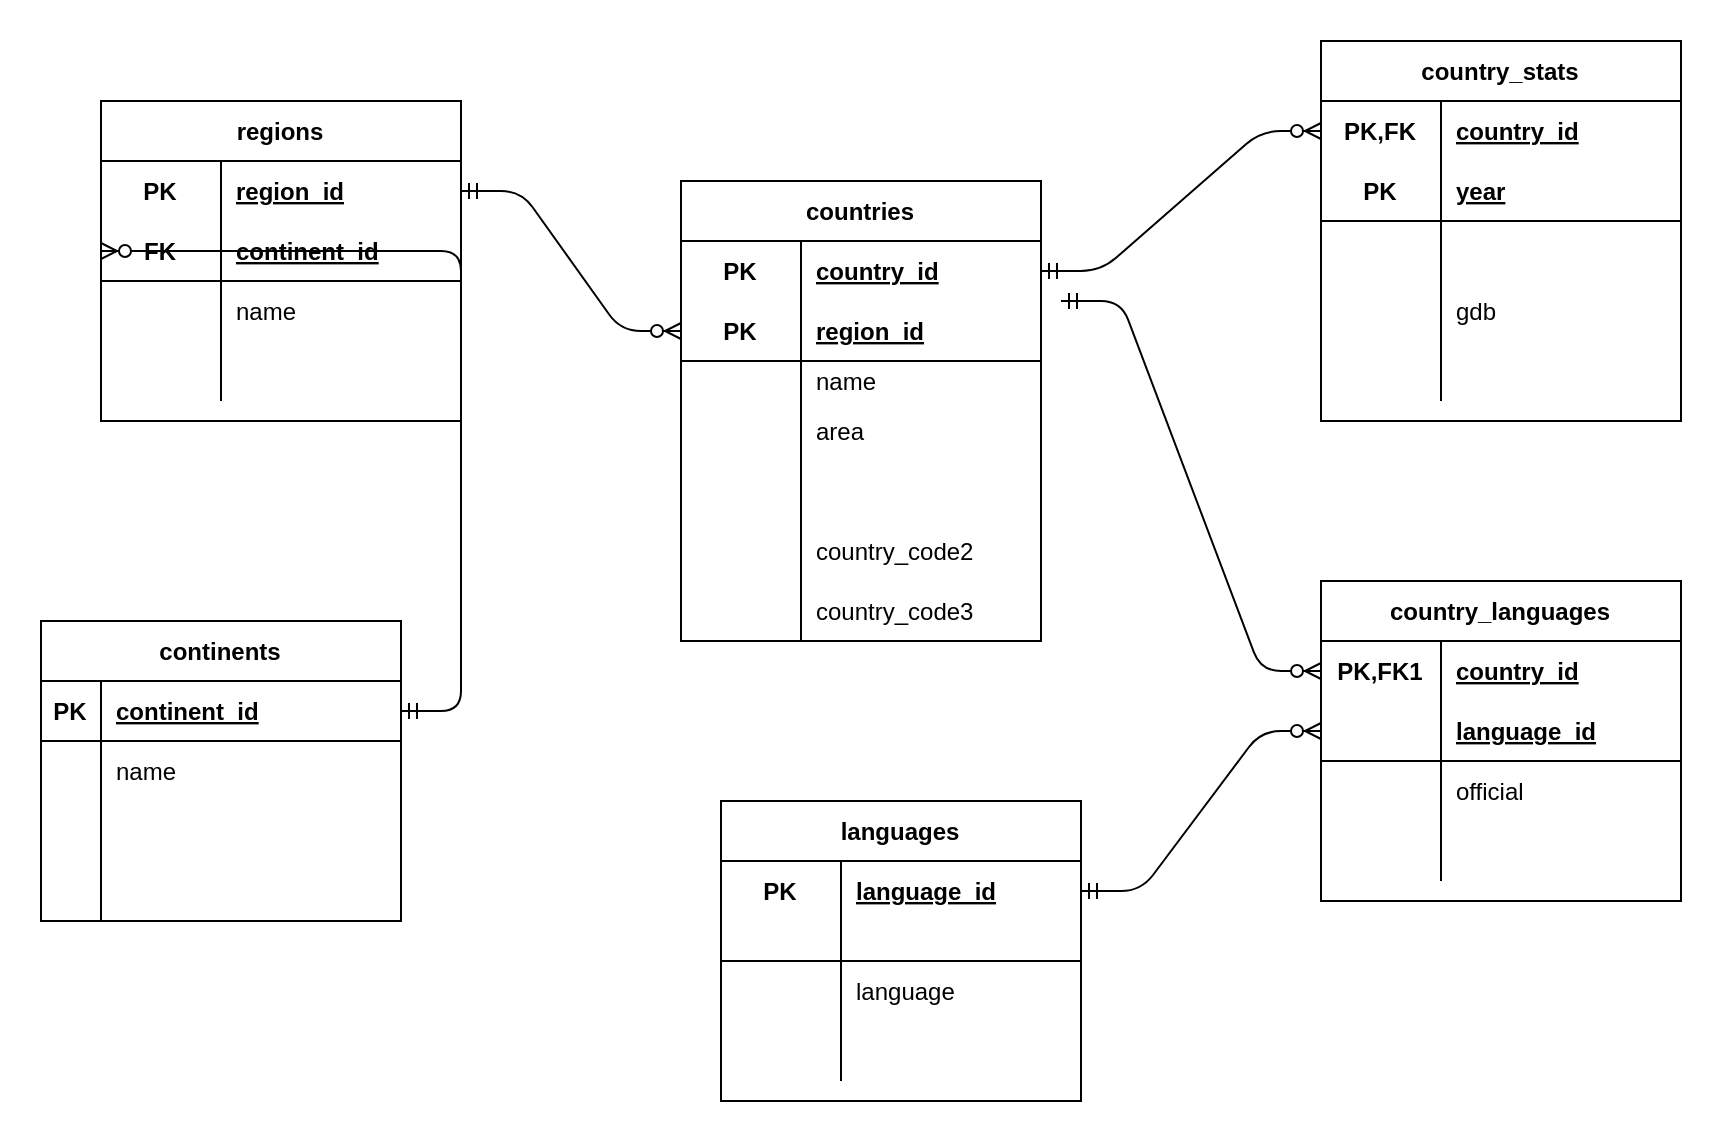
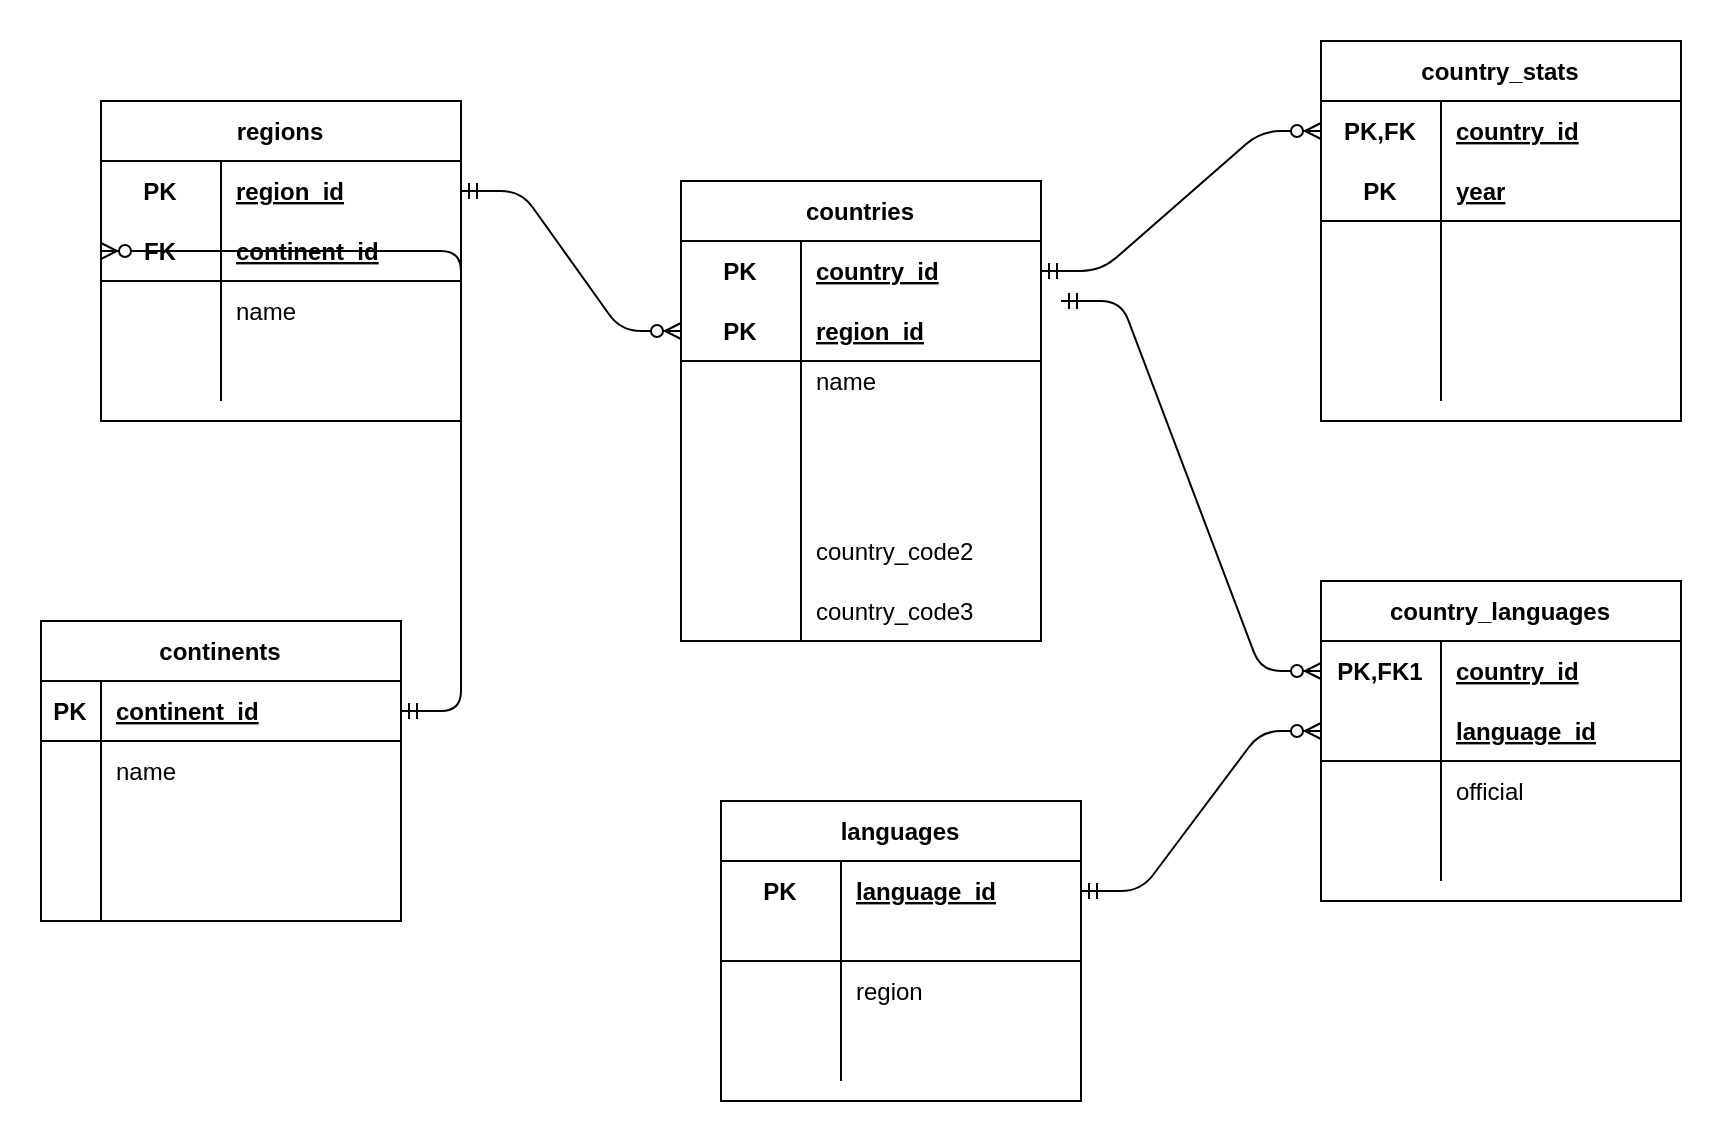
node "gdb": removed
node "area": removed
node "language": label "language" -> "region"
